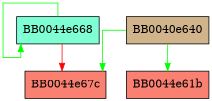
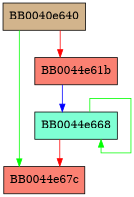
edge "BB0040e640" -> "BB0044e61b": color green -> red
edge "BB0044e61b" -> "BB0044e668": added
